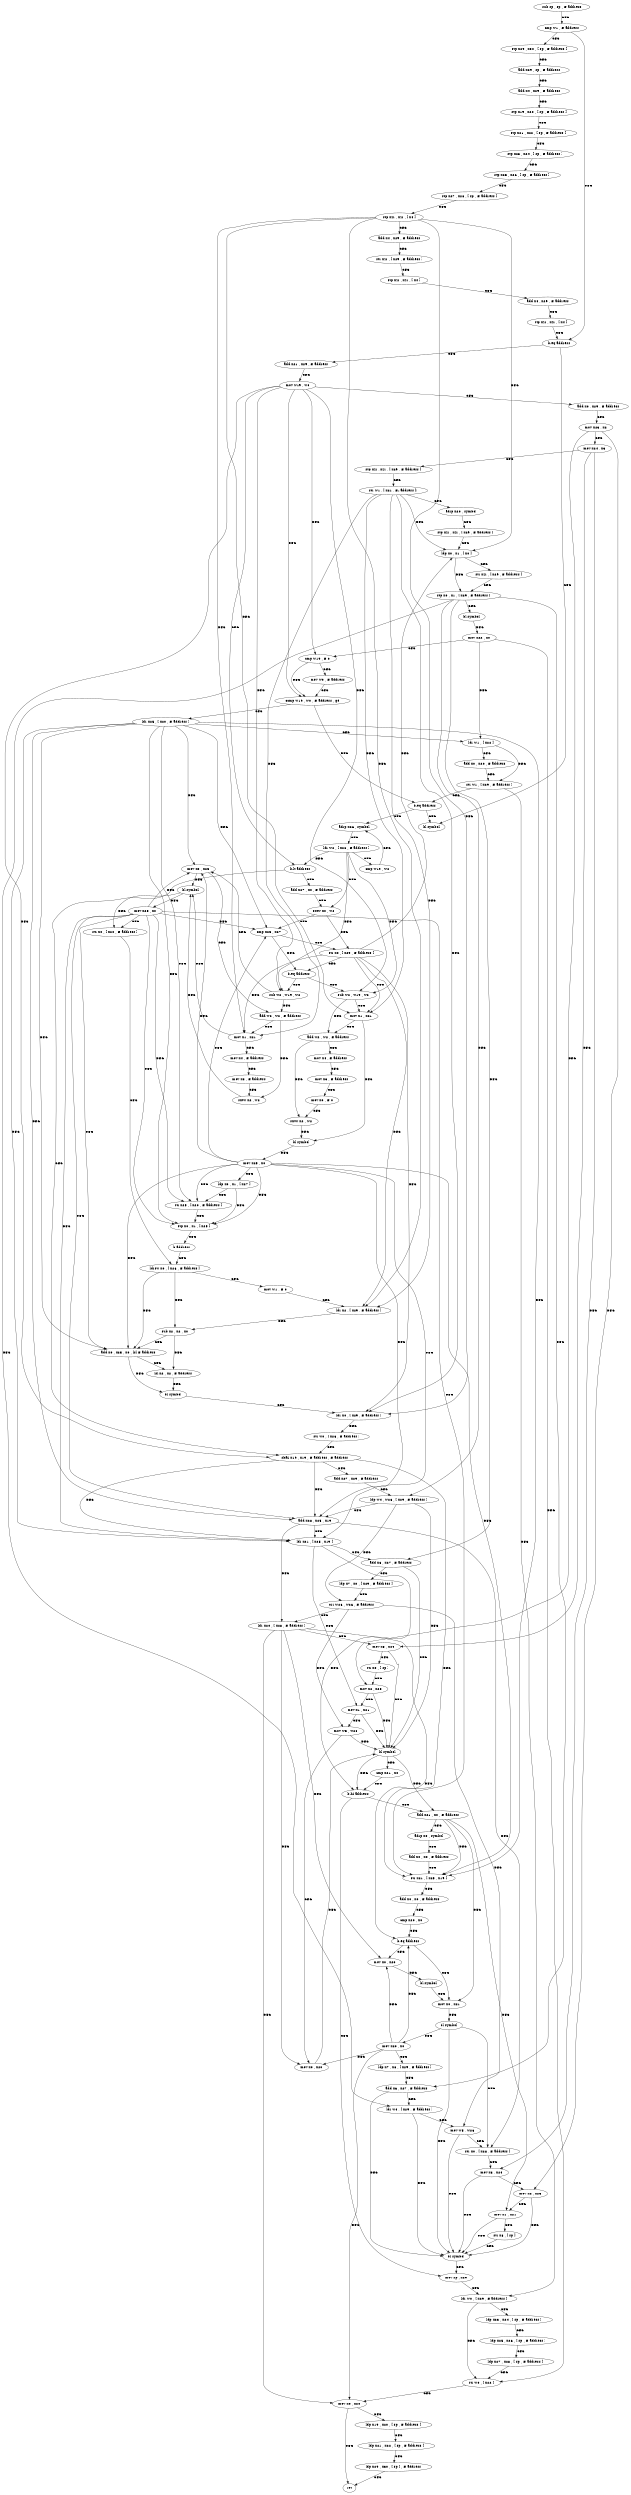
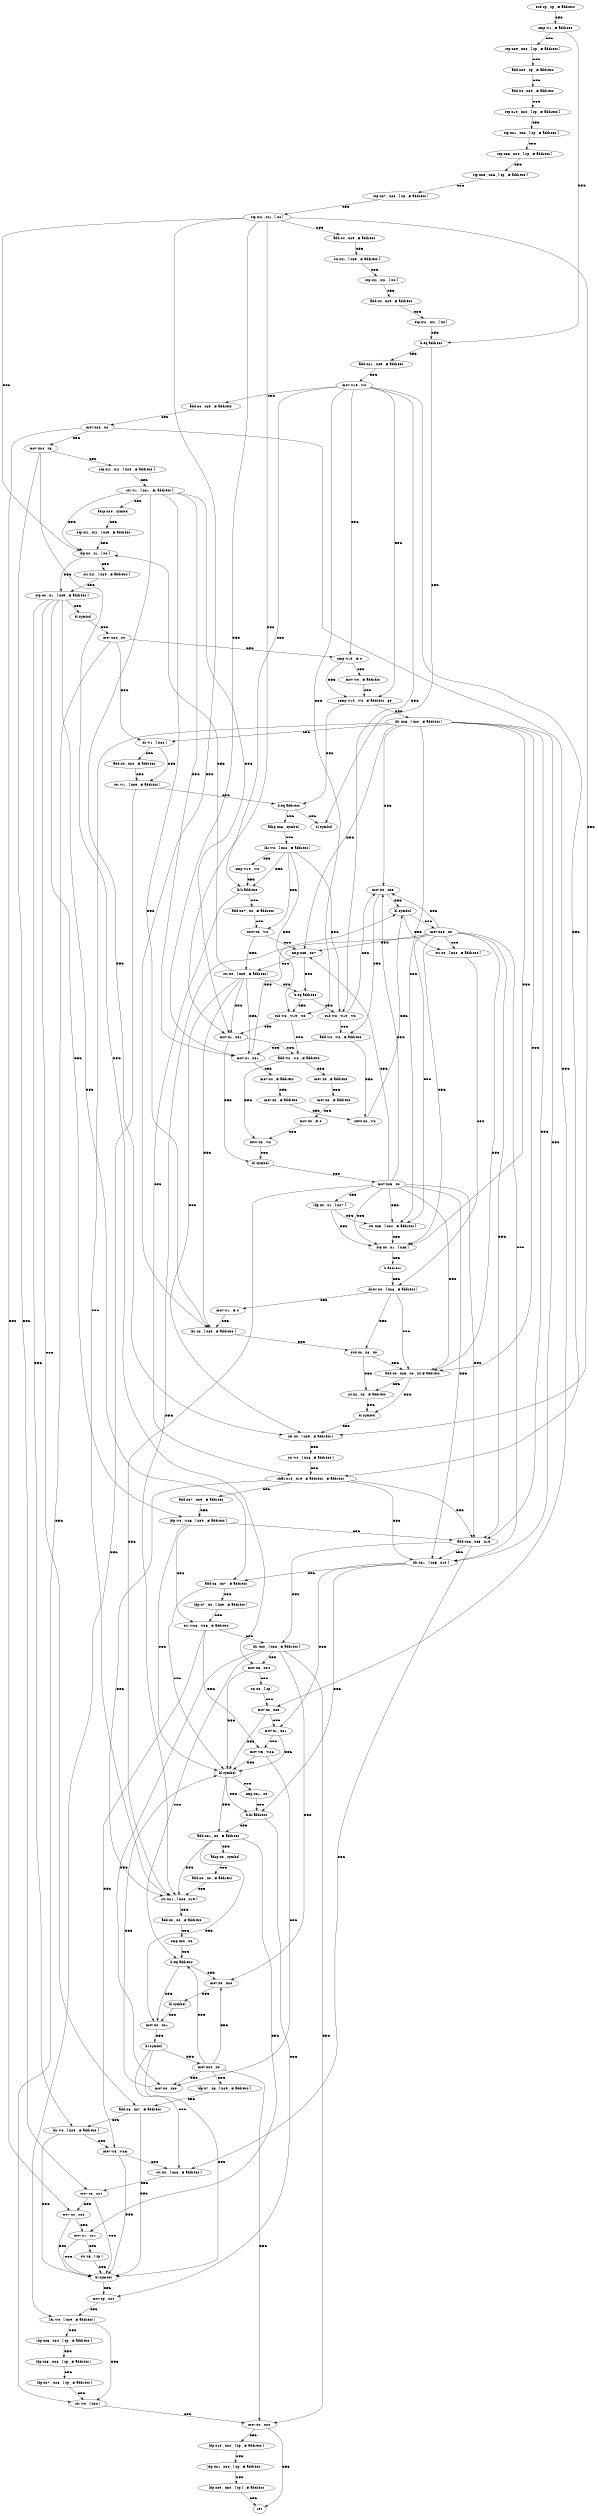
edge "cmp w19 , w2" -> "adrp x26 , symbol": now "cmp w19 , w2" -> "b.lt address"
